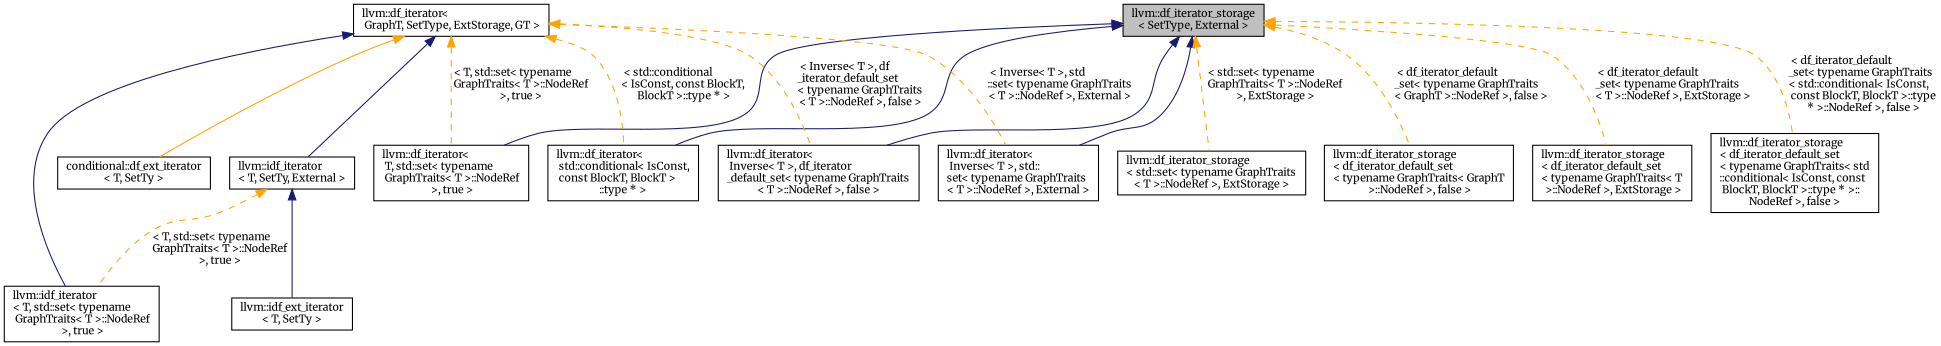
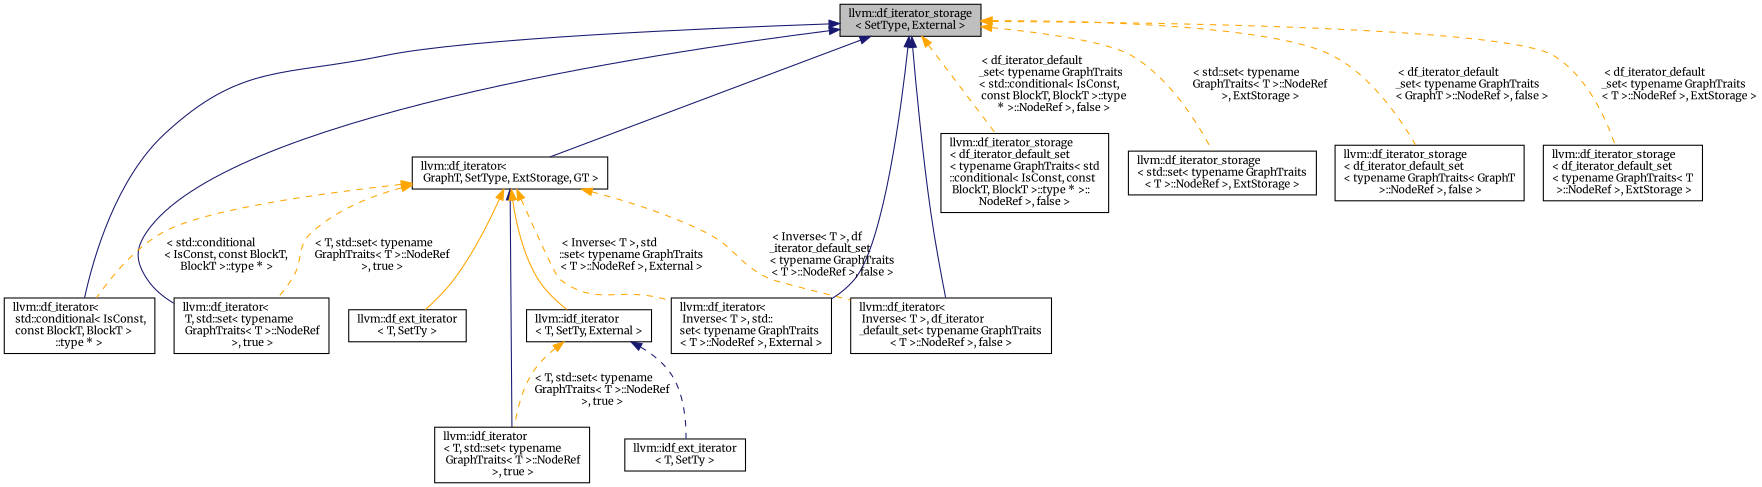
edge "llvm::df_iterator< GraphT, SetType, ExtStorage, GT >" -> "llvm::df_iterator_storage < SetType, External >": added
edge "llvm::idf_iterator < T, SetTy, External >" -> "llvm::df_iterator< GraphT, SetType, ExtStorage, GT >": color midnightblue -> orange
node "conditional::df_ext_iterator < T, SetTy >": label "conditional::df_ext_iterator < T, SetTy >" -> "llvm::df_ext_iterator < T, SetTy >"
edge "llvm::idf_ext_iterator < T, SetTy >" -> "llvm::idf_iterator < T, SetTy, External >": style solid -> dashed
